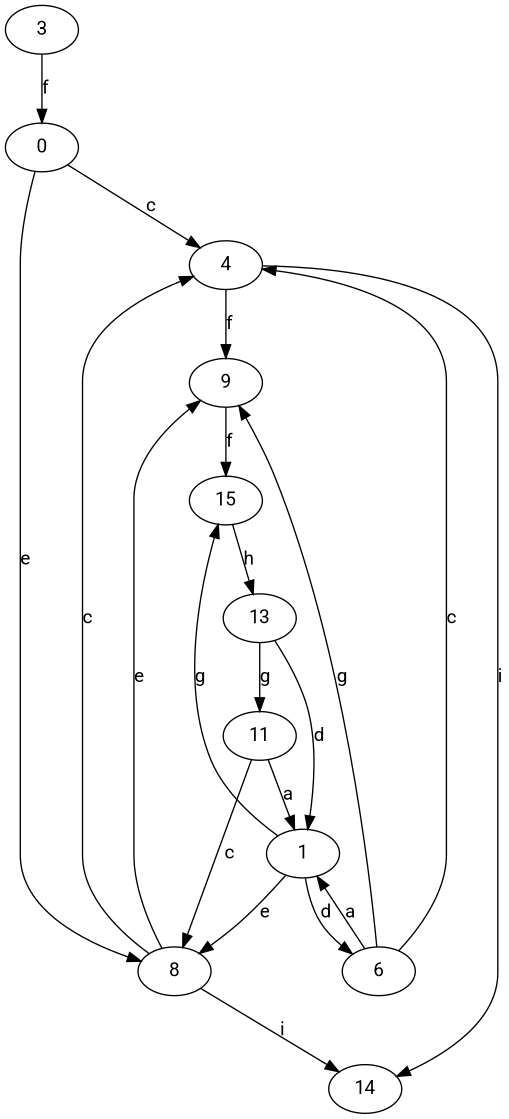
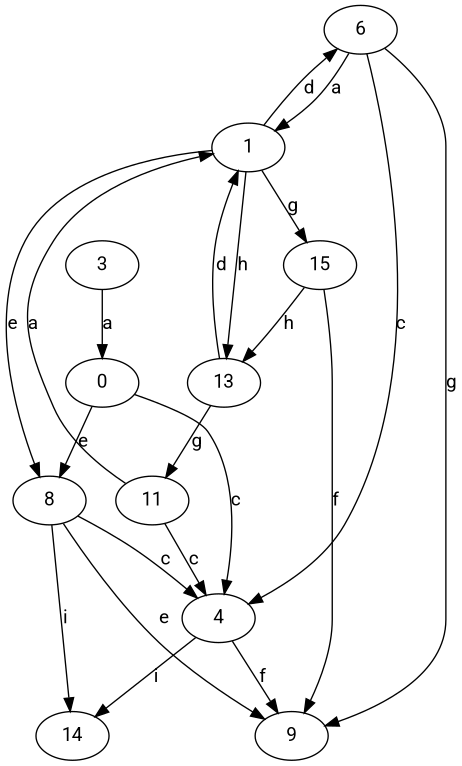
edge "3" -> "0": label "f" -> "a"
edge "1" -> "13": added, label "h"
edge "9" -> "15": reversed
edge "11" -> "8": now "11" -> "4"
